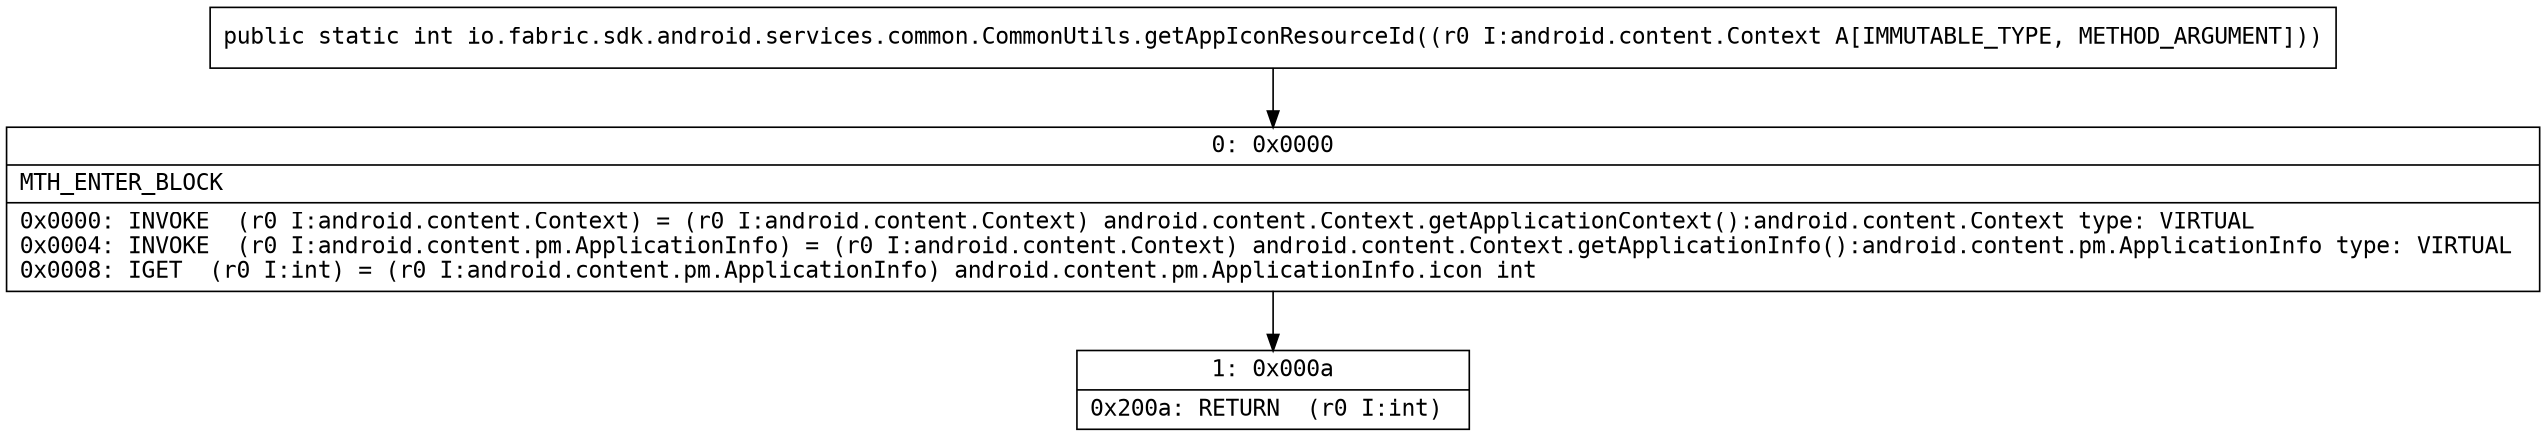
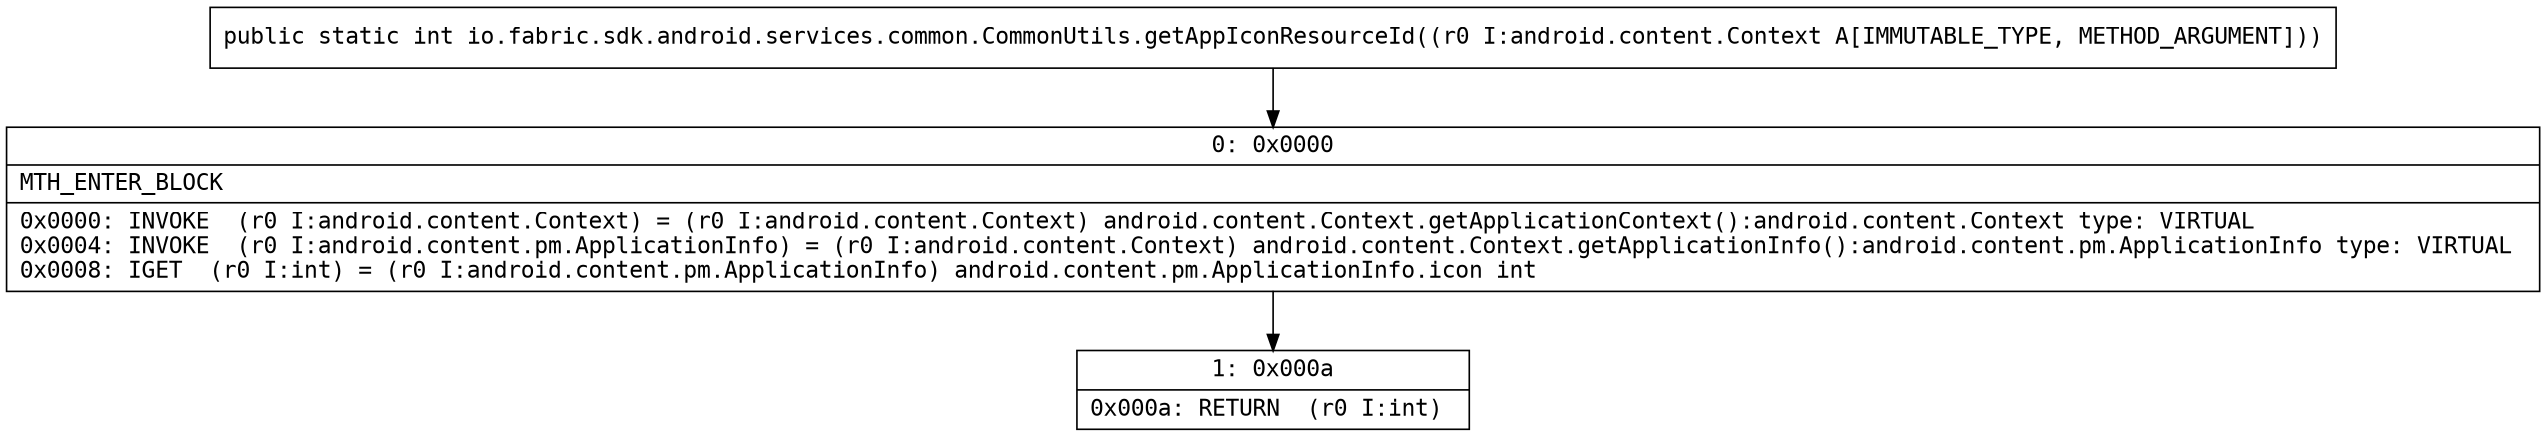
node "1: 0x000a": text "0x200a: RETURN  (r0 I:int)" -> "0x000a: RETURN  (r0 I:int)"
